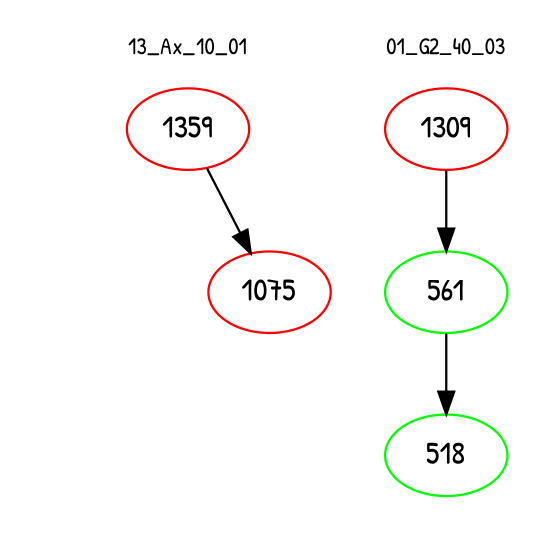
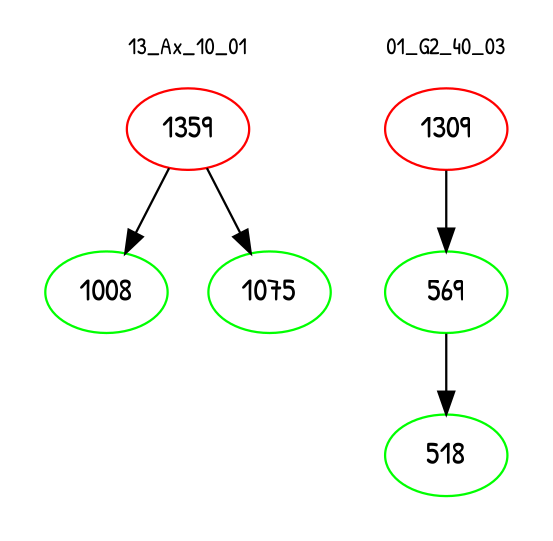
node "1008": added
node "1075": color red -> green
node "561": label "561" -> "569"
